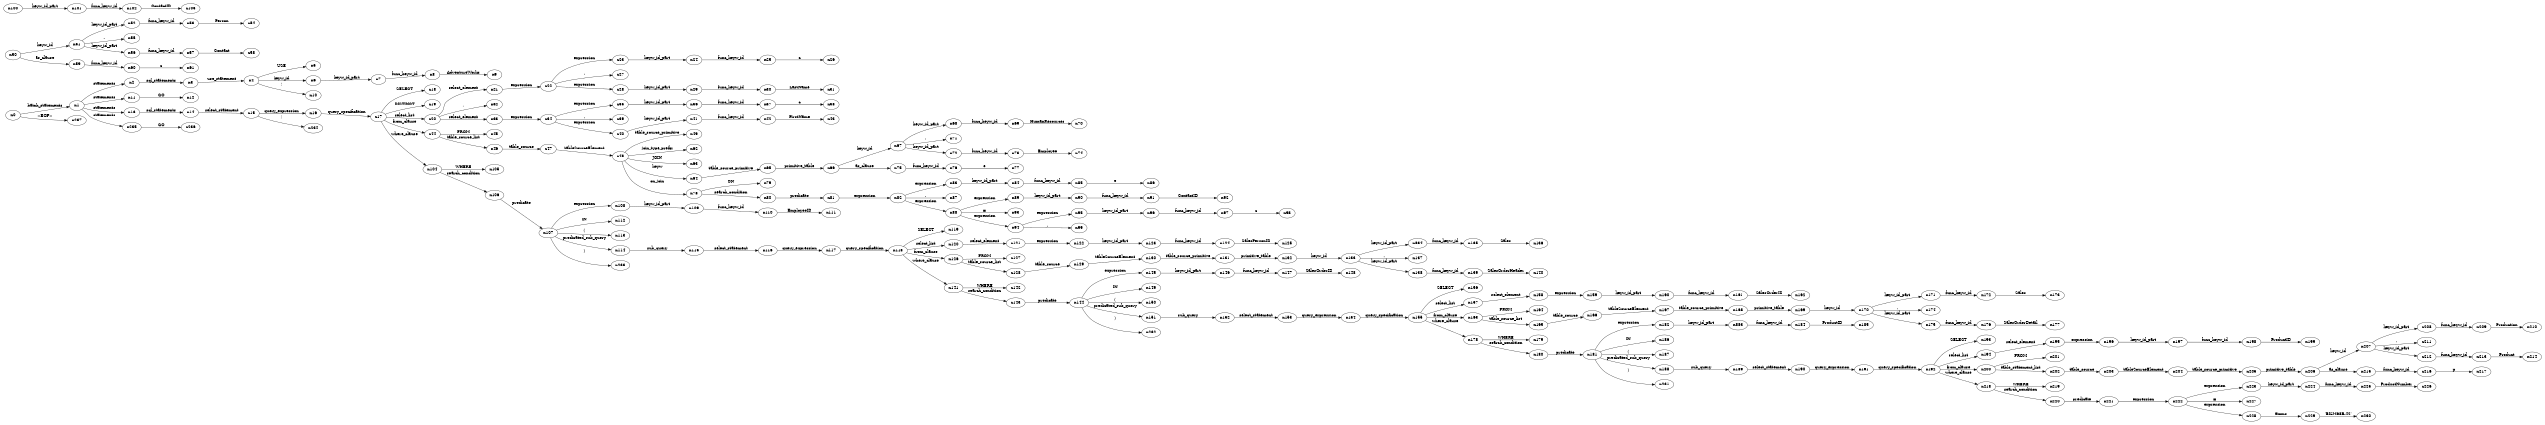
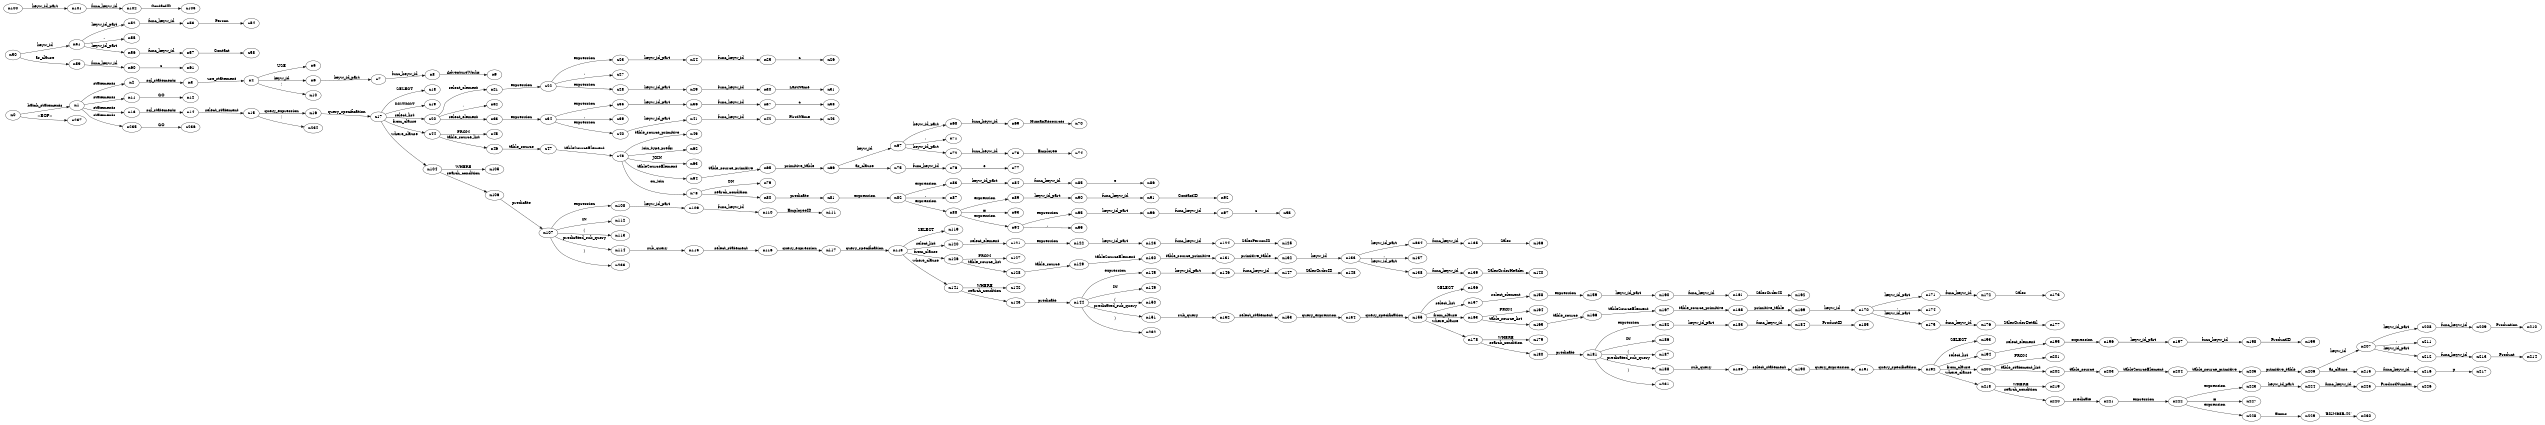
edge "n48" -> "n64": label "keyw" -> "tableSourceElement"
node "n883": label "n883" -> "n183"
